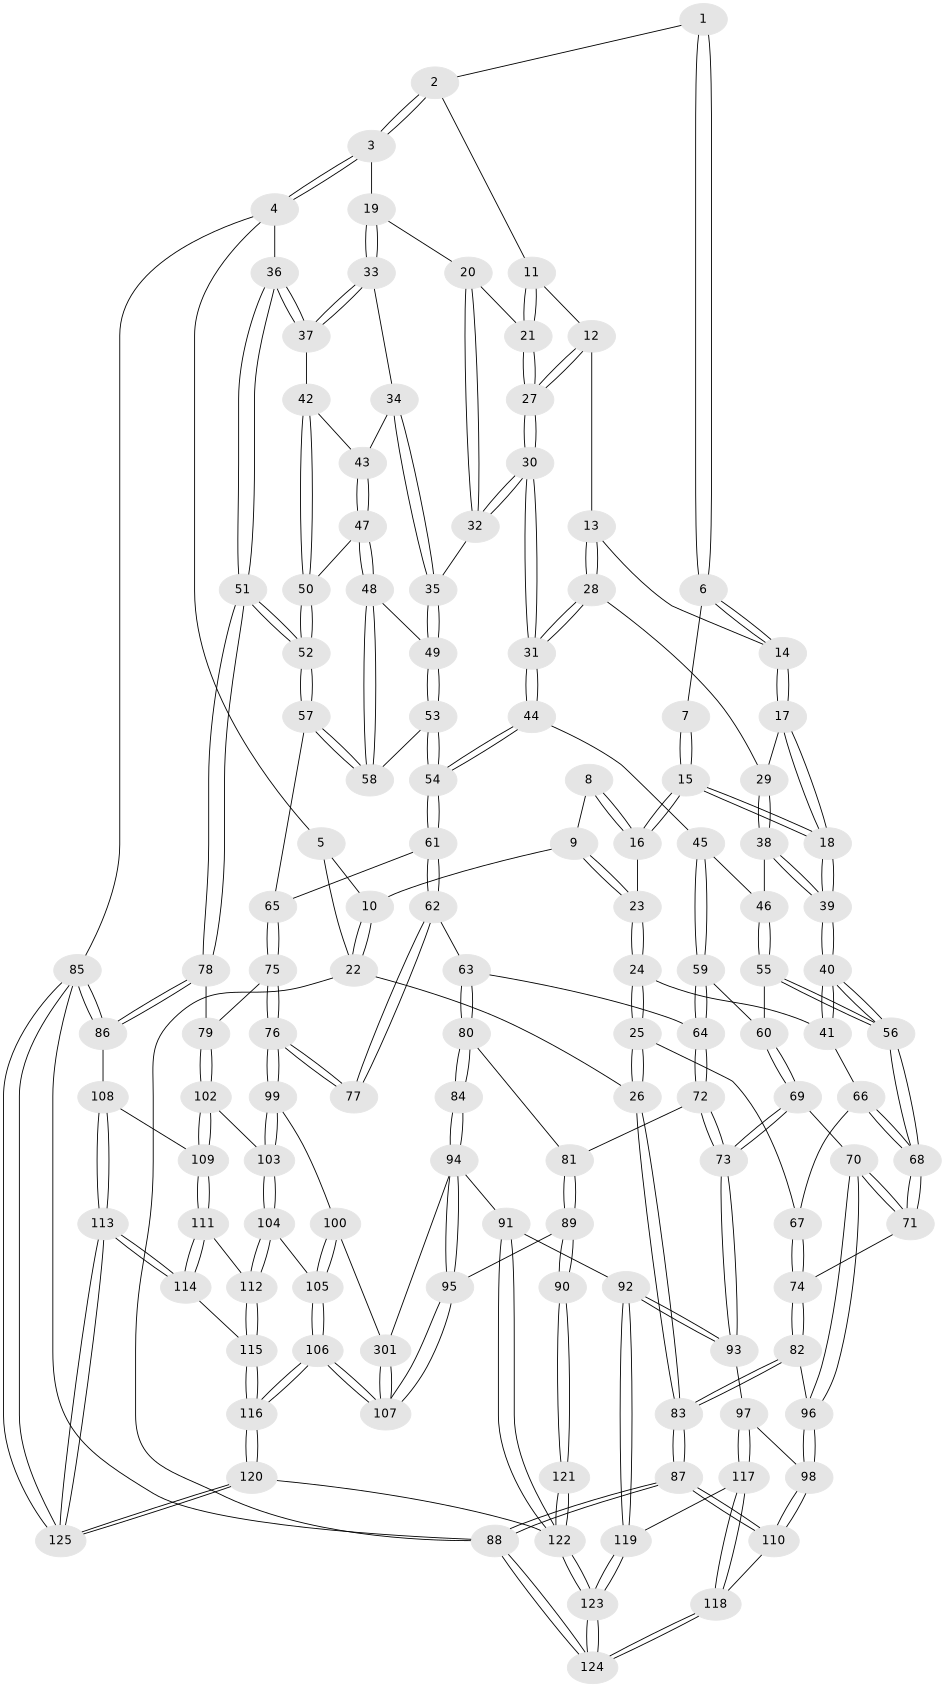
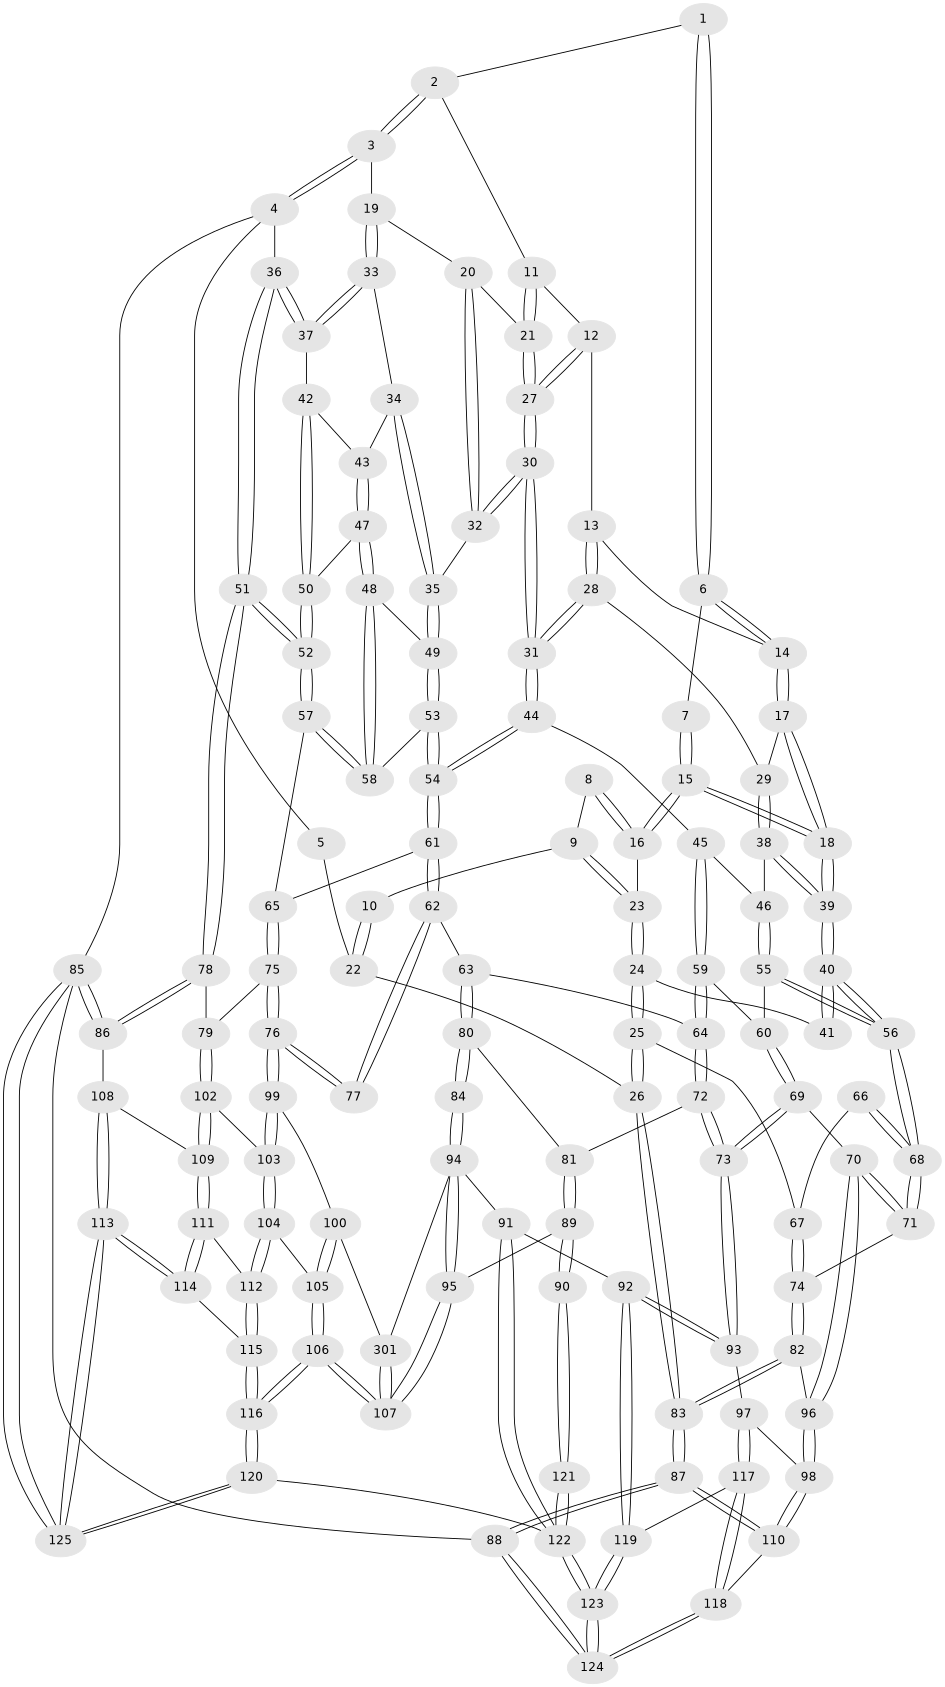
edge "5" -- "10": removed
edge "41" -- "66": removed
edge "22" -- "88": removed
